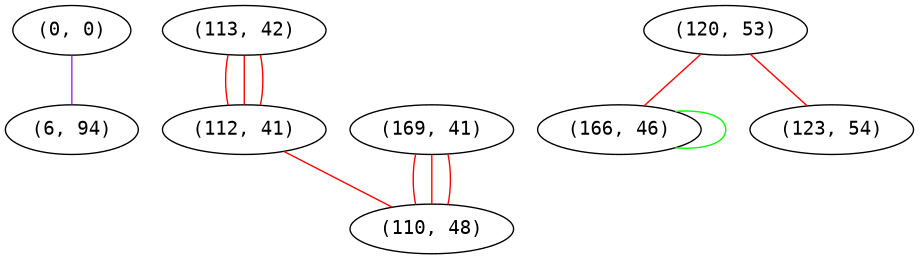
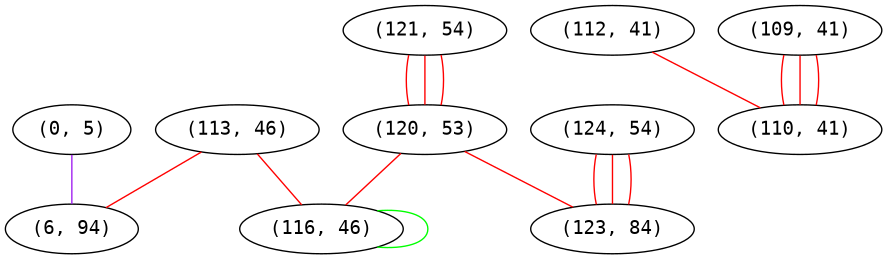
node "(0, 0)": label "(0, 0)" -> "(0, 5)"
node "(113, 42)": removed
node "(121, 54)": added
node "(113, 46)": added
node "(169, 41)": label "(169, 41)" -> "(109, 41)"
node "(124, 54)": added
node "(166, 46)": label "(166, 46)" -> "(116, 46)"
node "(123, 54)": label "(123, 54)" -> "(123, 84)"
node "(110, 48)": label "(110, 48)" -> "(110, 41)"
